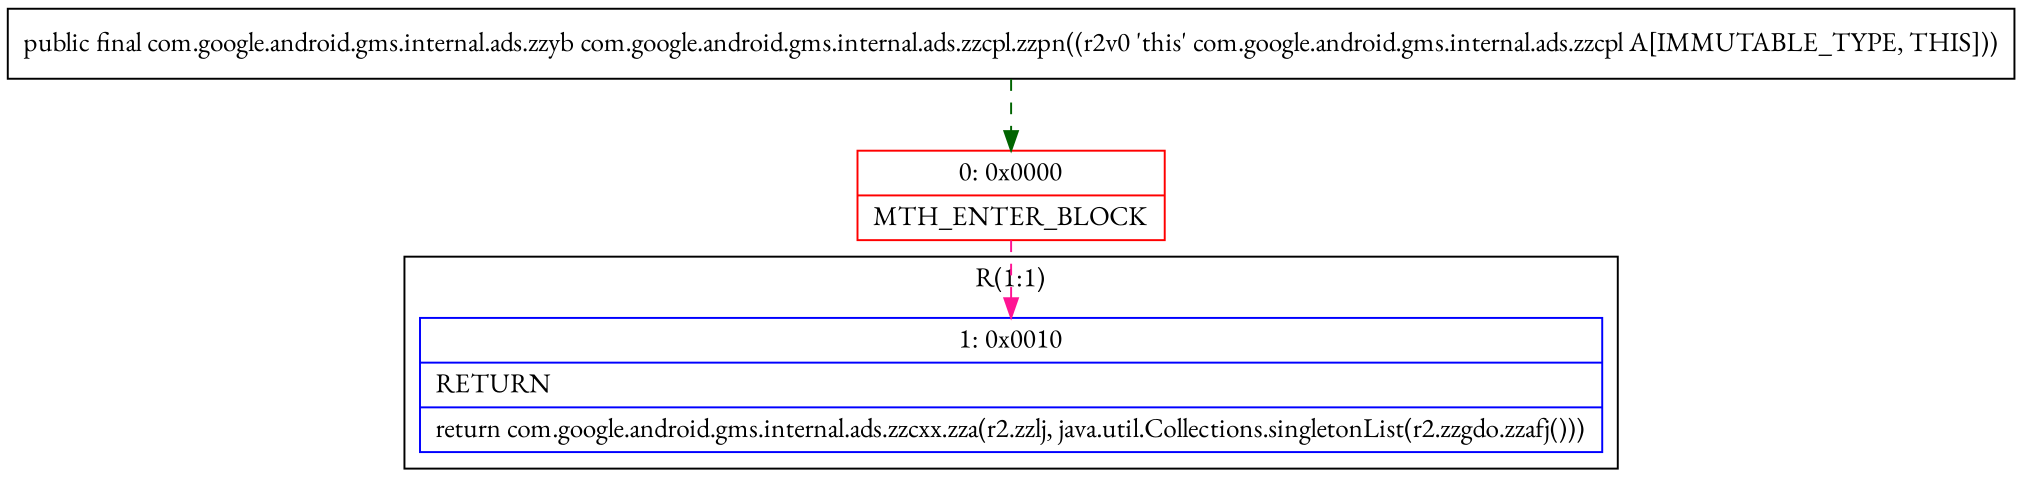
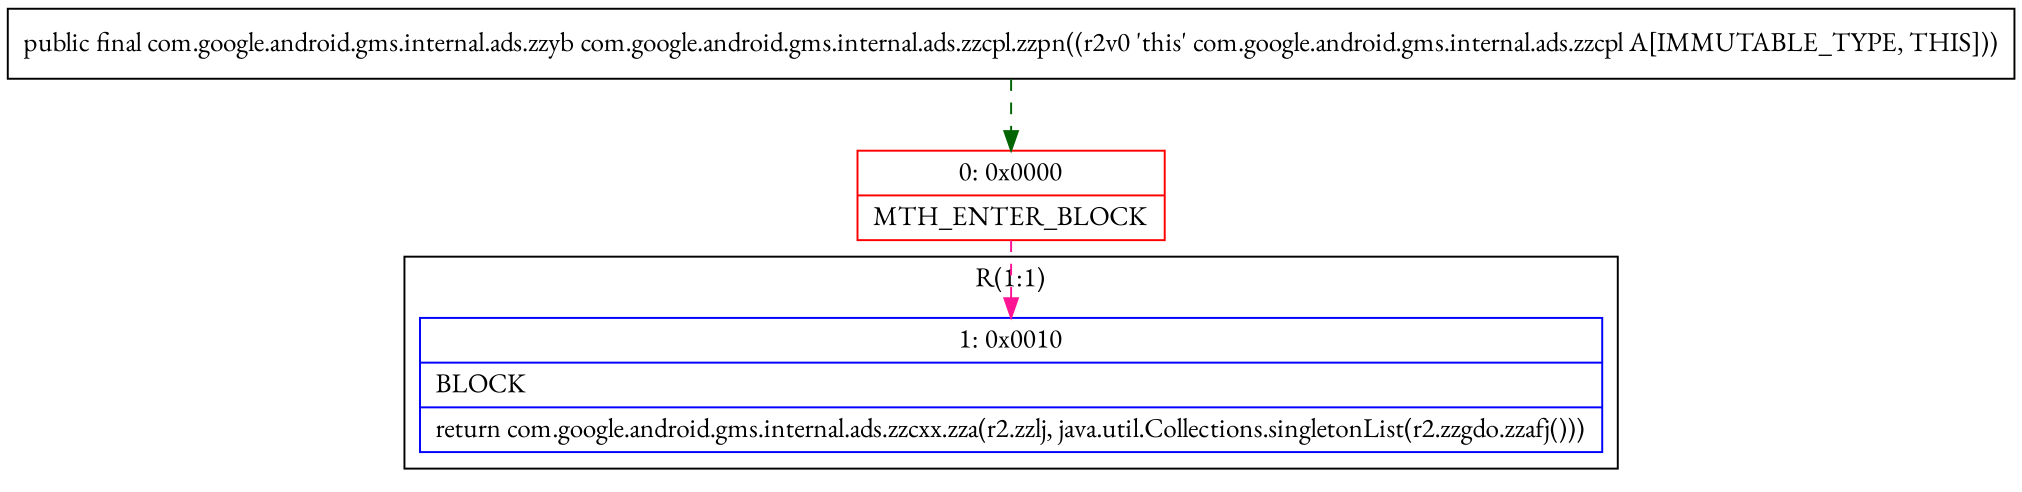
node "1: 0x0010": text "RETURN" -> "BLOCK"
